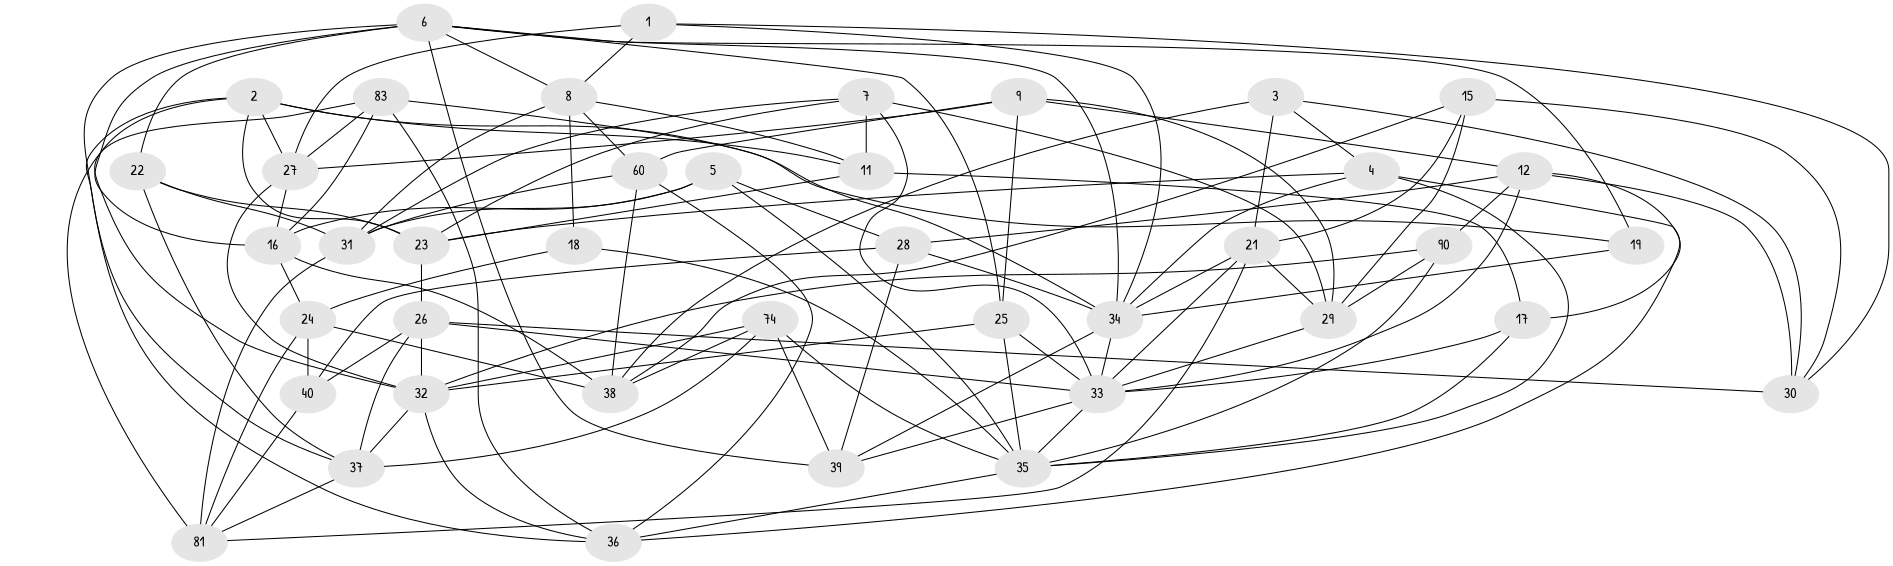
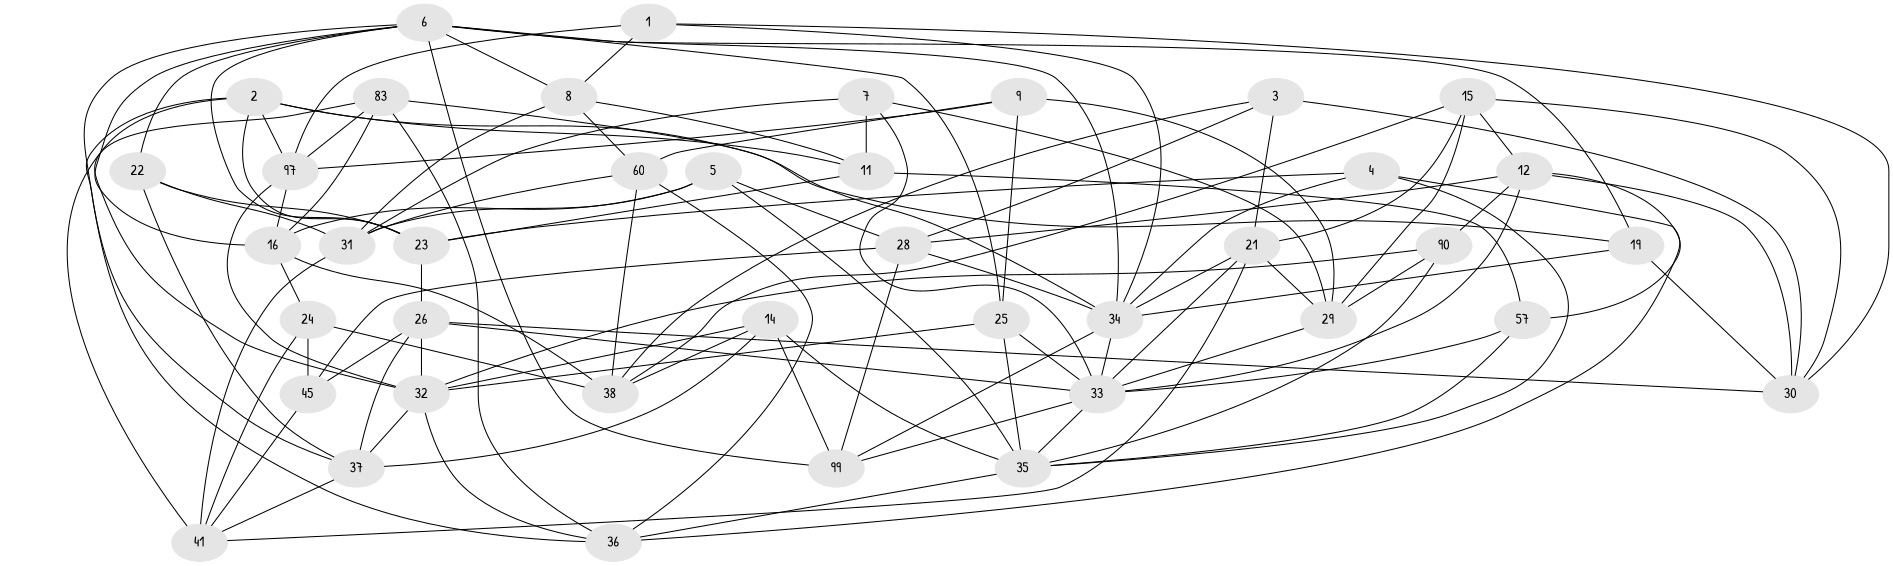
edge "9" -- "12": now "15" -- "12"
edge "3" -- "4": now "3" -- "28"
edge "7" -- "23": now "6" -- "23"
node "27": label "27" -> "97"
node "18": removed
node "74": label "74" -> "14"
node "17": label "17" -> "57"
edge "19" -- "30": added
node "40": label "40" -> "45"
node "39": label "39" -> "99"
node "81": label "81" -> "41"
